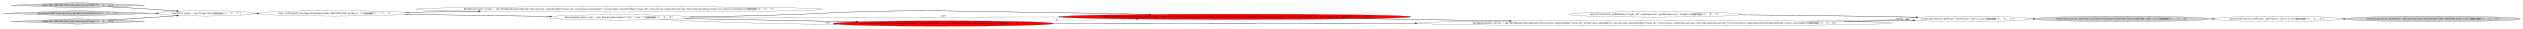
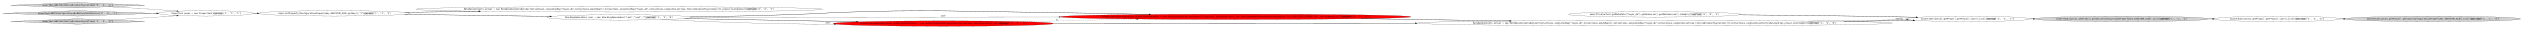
edge "assertBuildWithAuthorityRuleConfigurations['0', '1', '0']" -> "Properties props = new Properties()@@@3@@@['1', '1', '1']": style bold -> solid
edge "assertBuildWithAuthorityRuleConfigurations['1', '0', '0']" -> "Properties props = new Properties()@@@3@@@['1', '1', '1']": style bold -> solid
